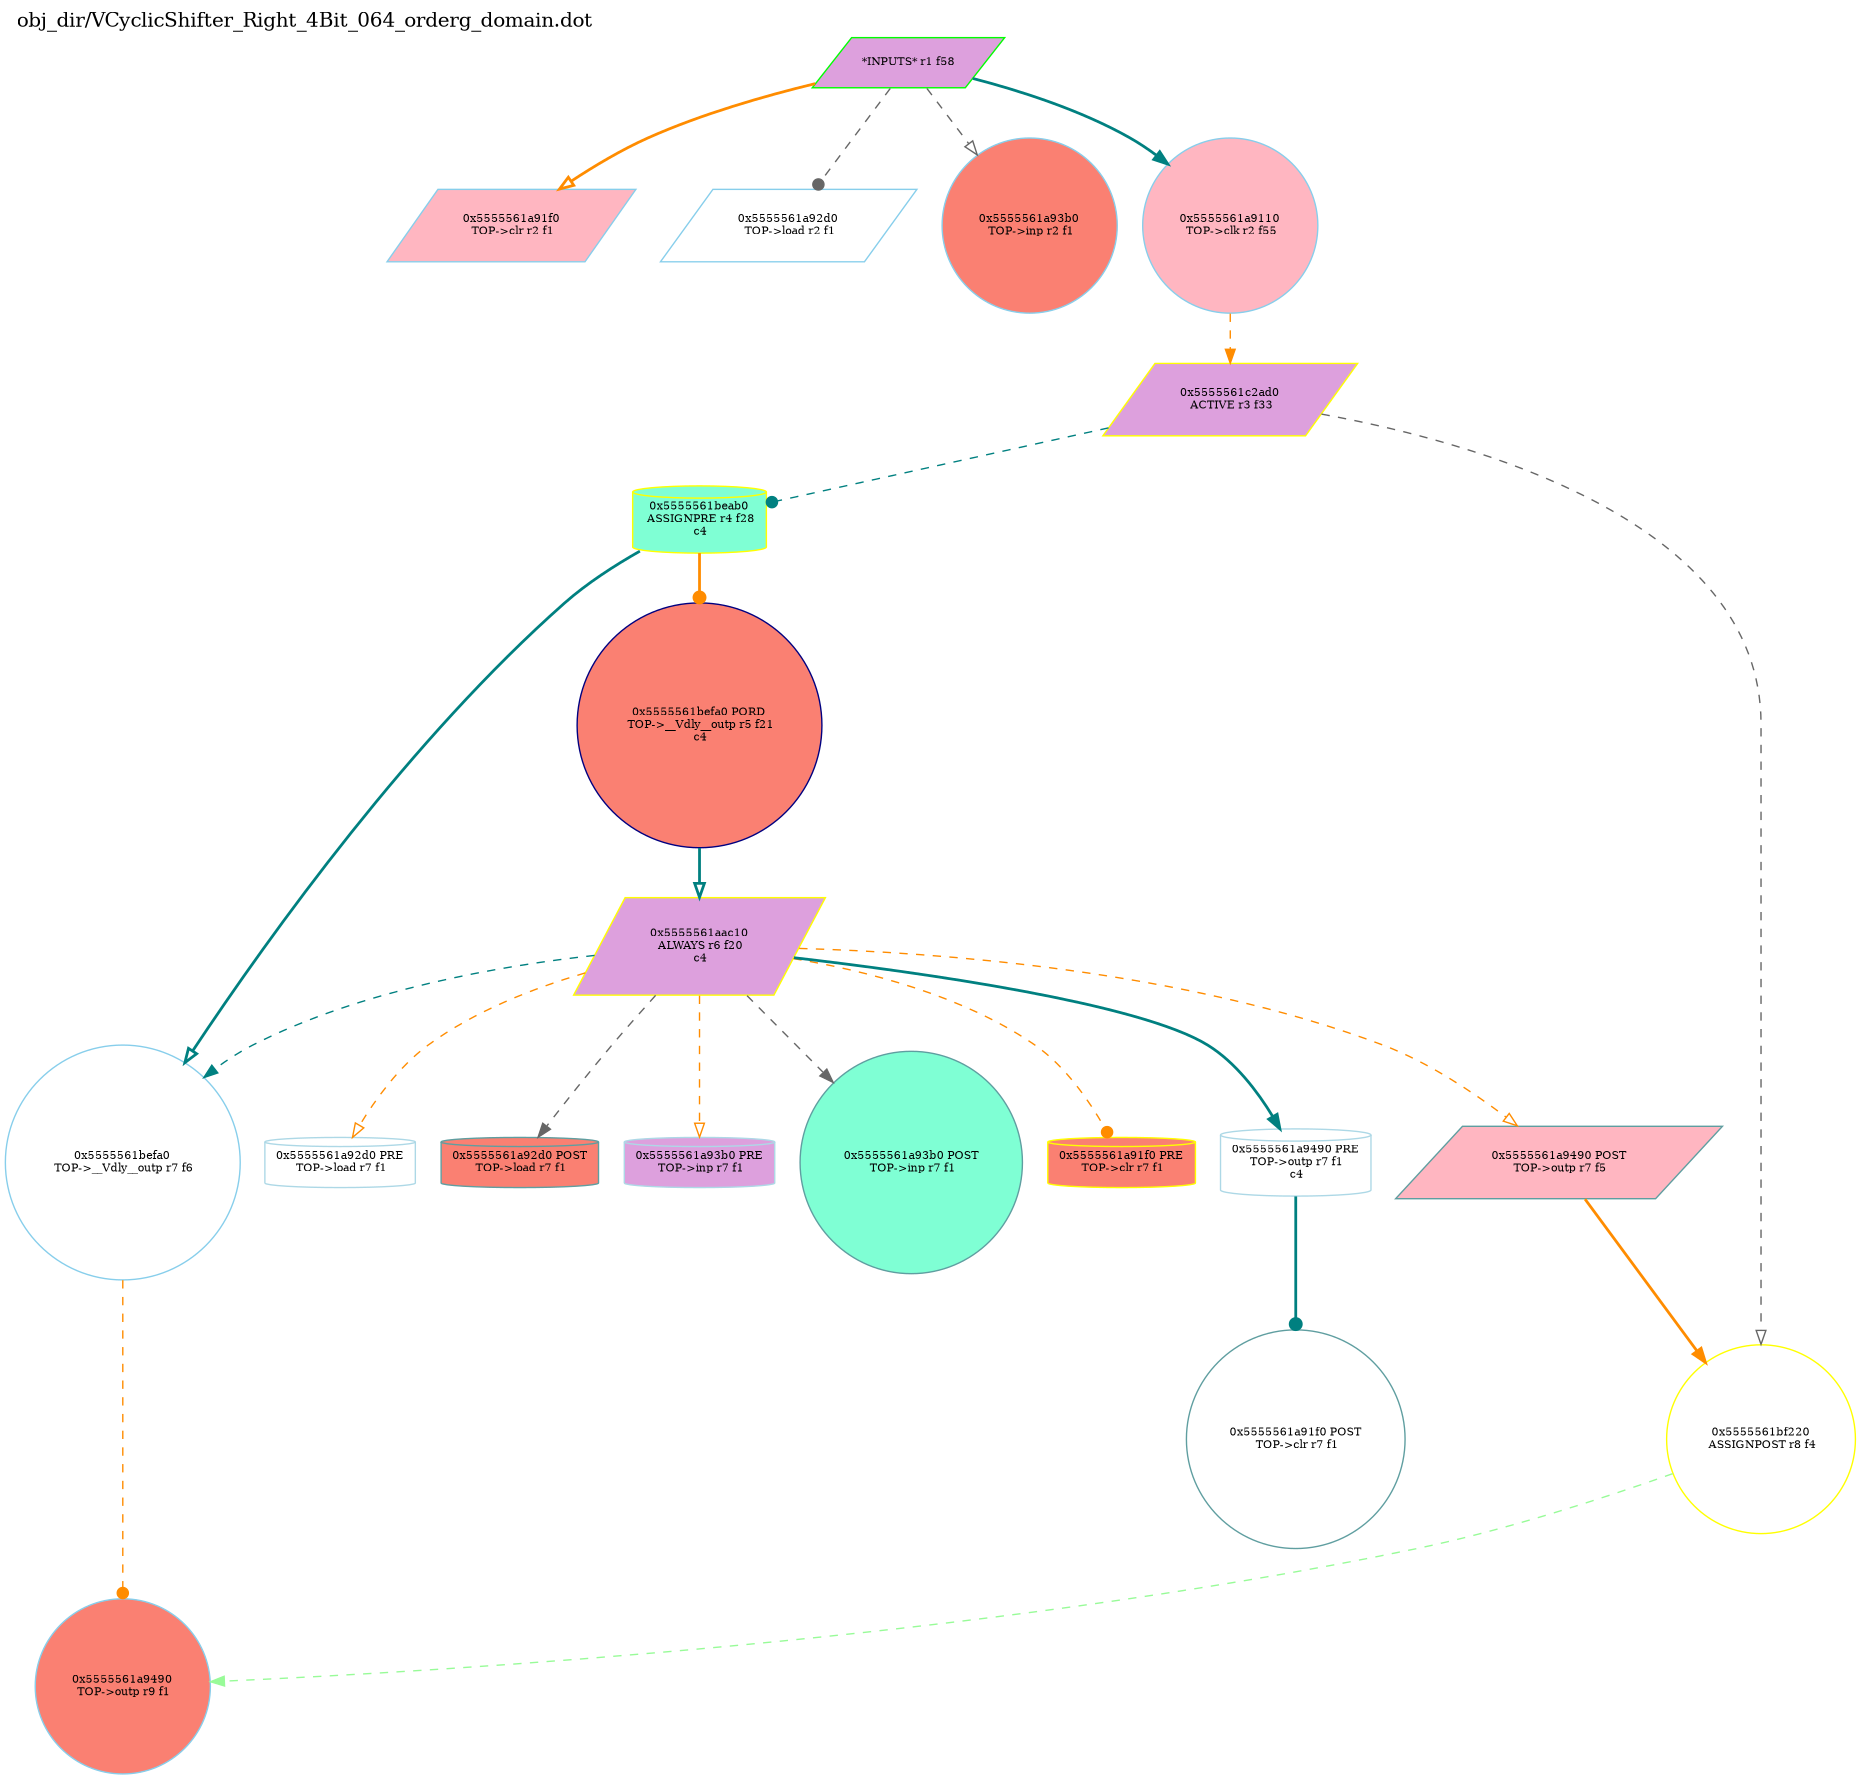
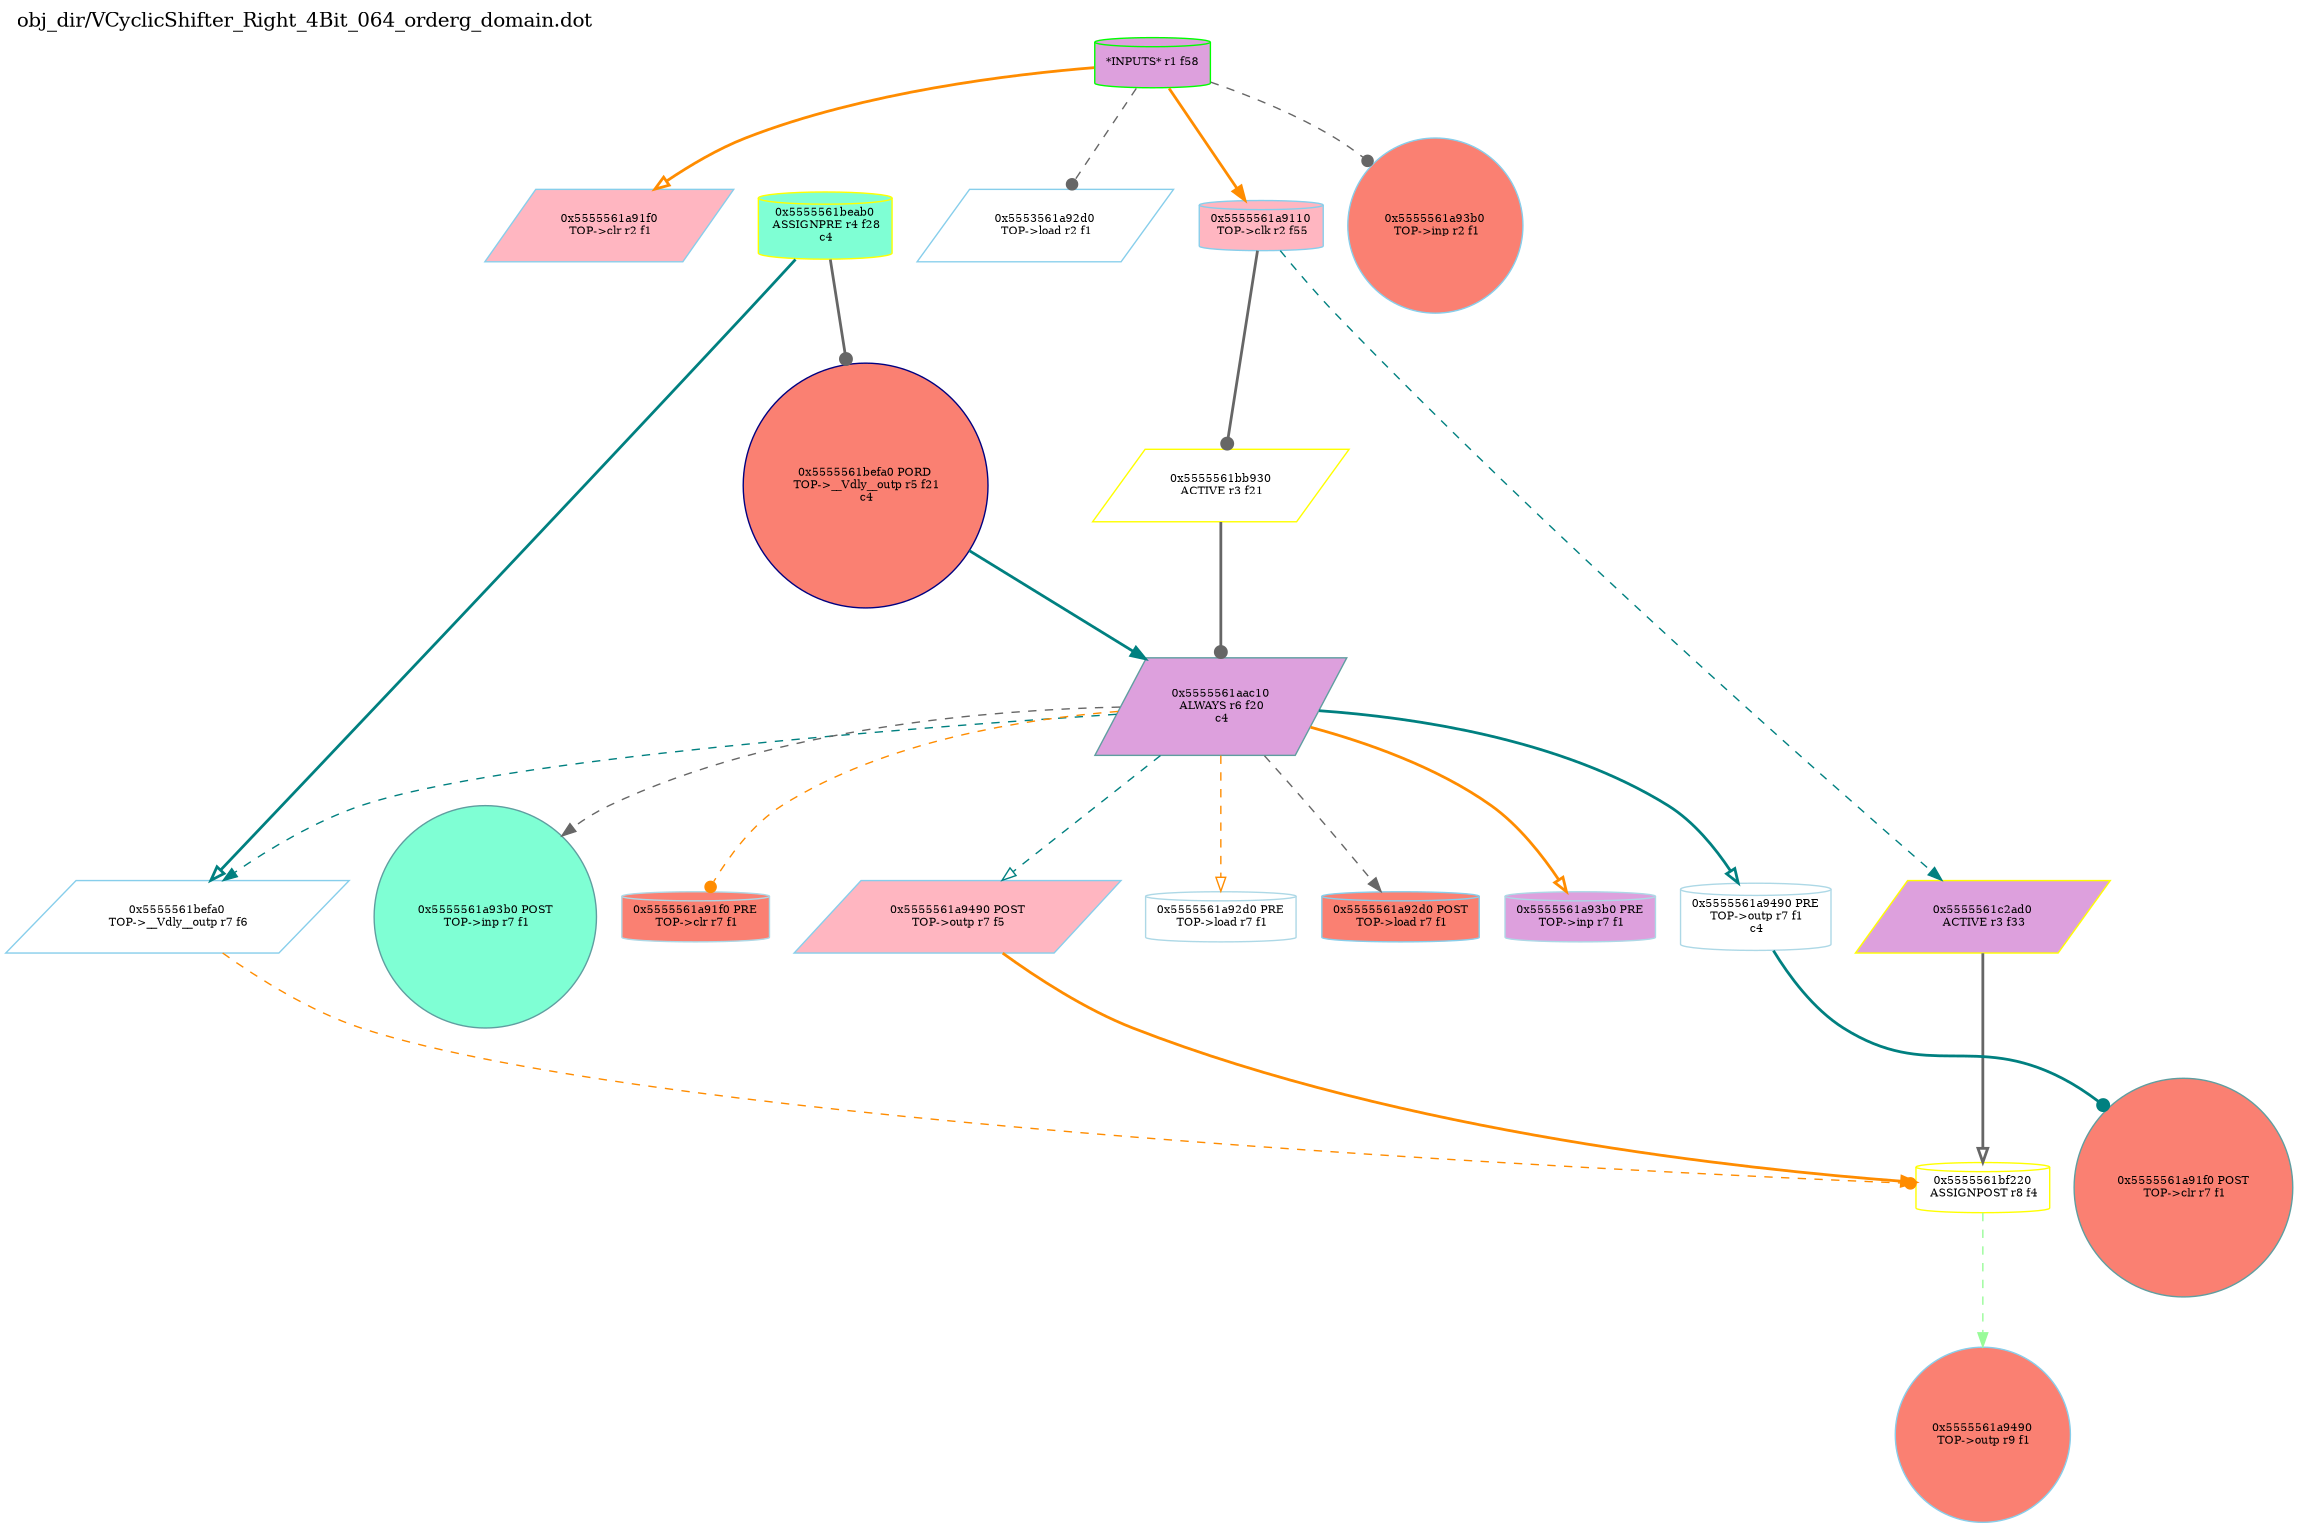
node "*INPUTS* r1 f58": shape parallelogram -> cylinder
edge "*INPUTS* r1 f58" -> "0x5555561a9110 TOP->clk r2 f55": color teal -> darkorange
edge "*INPUTS* r1 f58" -> "0x5555561a93b0 TOP->inp r2 f1": arrowhead onormal -> dot
node "0x5555561a92d0 TOP->load r2 f1": label "0x5555561a92d0 TOP->load r2 f1" -> "0x5553561a92d0 TOP->load r2 f1"
node "0x5555561a9110 TOP->clk r2 f55": shape circle -> cylinder
edge "0x5555561a9110 TOP->clk r2 f55" -> "0x5555561c2ad0 ACTIVE r3 f33": color darkorange -> teal
edge "0x5555561c2ad0 ACTIVE r3 f33" -> "0x5555561beab0 ASSIGNPRE r4 f28 c4": removed
node "0x5555561bb930 ACTIVE r3 f21": added
edge "0x5555561beab0 ASSIGNPRE r4 f28 c4" -> "0x5555561befa0 PORD TOP->__Vdly__outp r5 f21 c4": color darkorange -> gray40
edge "0x5555561c2ad0 ACTIVE r3 f33" -> "0x5555561bf220 ASSIGNPOST r8 f4": style dashed -> bold
edge "0x5555561befa0 PORD TOP->__Vdly__outp r5 f21 c4" -> "0x5555561aac10 ALWAYS r6 f20 c4": arrowhead onormal -> normal
node "0x5555561aac10 ALWAYS r6 f20 c4": color yellow -> CadetBlue
edge "0x5555561aac10 ALWAYS r6 f20 c4" -> "0x5555561a9490 POST TOP->outp r7 f5": color darkorange -> teal
edge "0x5555561aac10 ALWAYS r6 f20 c4" -> "0x5555561a9490 PRE TOP->outp r7 f1 c4": arrowhead normal -> onormal
edge "0x5555561aac10 ALWAYS r6 f20 c4" -> "0x5555561a93b0 PRE TOP->inp r7 f1": style dashed -> bold
node "0x5555561befa0 TOP->__Vdly__outp r7 f6": shape circle -> parallelogram
node "0x5555561a92d0 POST TOP->load r7 f1": color CadetBlue -> skyblue
node "0x5555561a91f0 PRE TOP->clr r7 f1": color yellow -> lightblue
node "0x5555561a9490 POST TOP->outp r7 f5": color CadetBlue -> skyblue
edge "0x5555561befa0 TOP->__Vdly__outp r7 f6" -> "0x5555561a9490 TOP->outp r9 f1": now "0x5555561befa0 TOP->__Vdly__outp r7 f6" -> "0x5555561bf220 ASSIGNPOST r8 f4"
node "0x5555561a91f0 POST TOP->clr r7 f1": fillcolor white -> salmon
node "0x5555561bf220 ASSIGNPOST r8 f4": shape circle -> cylinder
